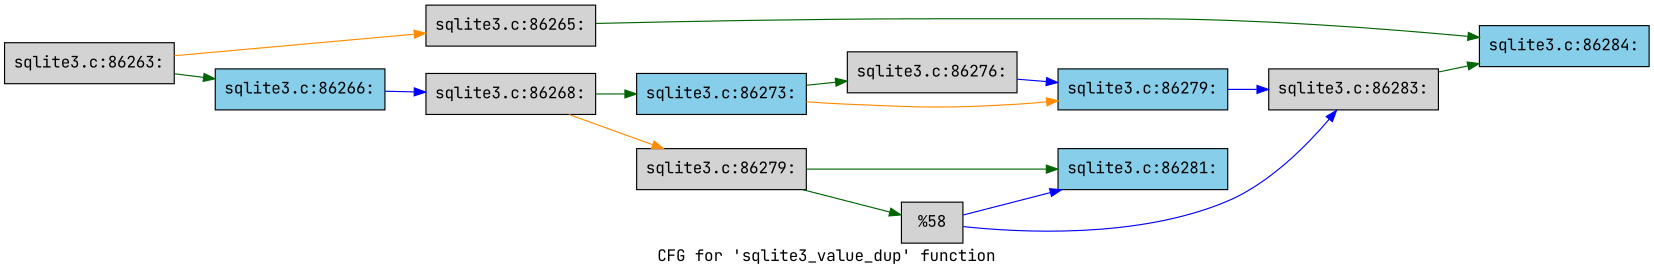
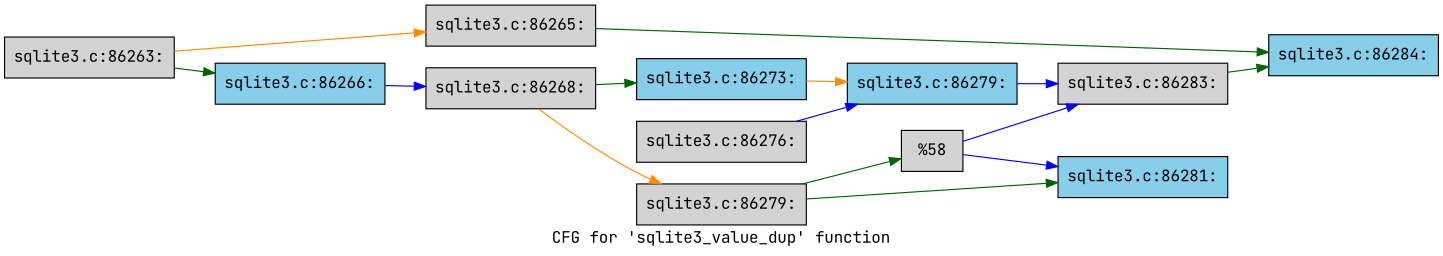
edge "sqlite3.c:86273:" -> "sqlite3.c:86276:": removed
